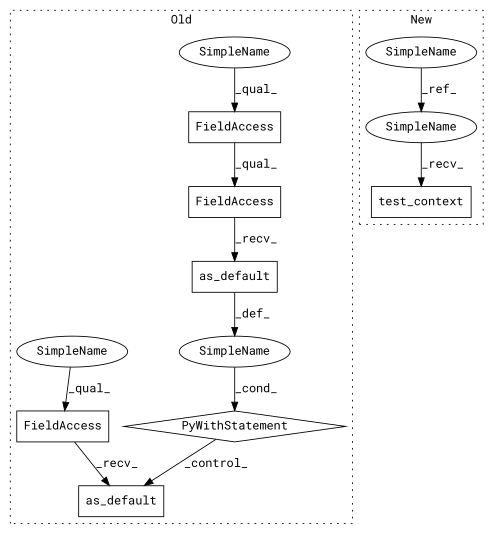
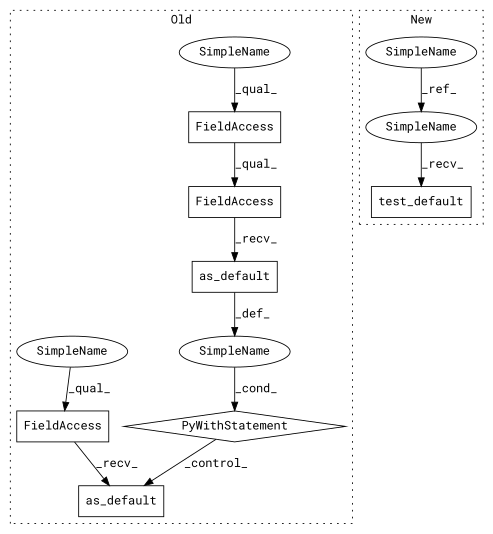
node "test_context": label "test_context" -> "test_default"
